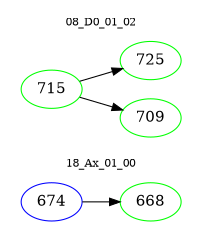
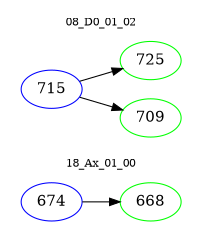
node "715": color green -> blue
